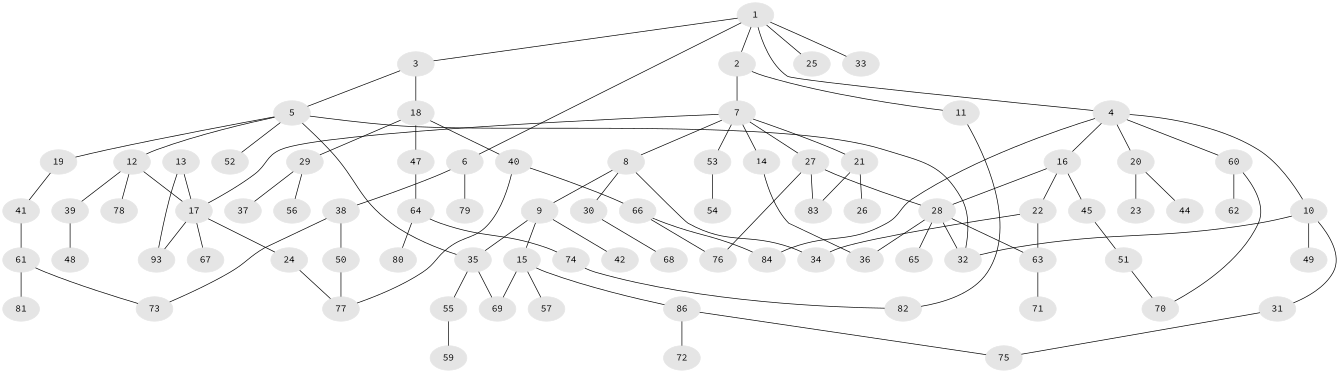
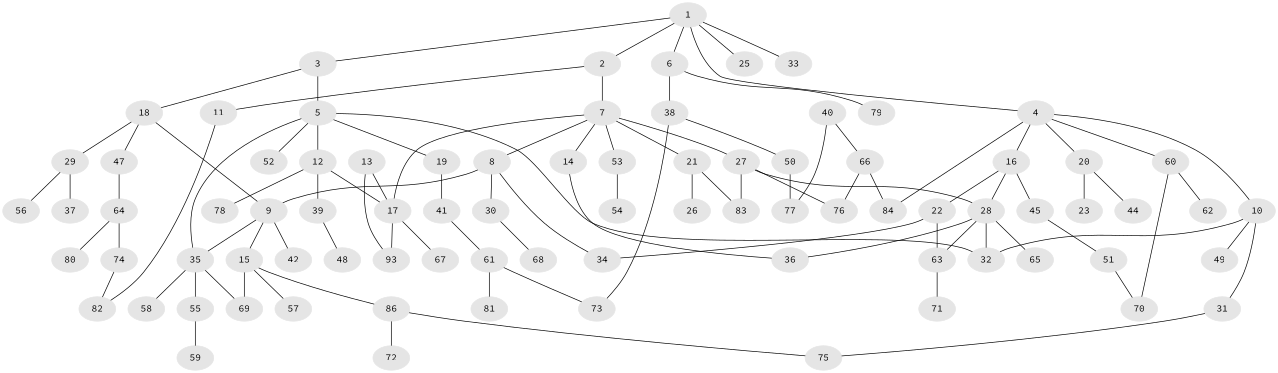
edge "18" -- "40": now "18" -- "9"
node "24": removed
node "58": added
